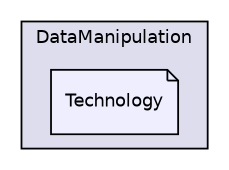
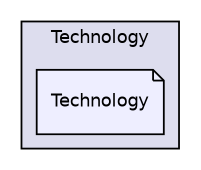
cluster "DataManipulation": label "DataManipulation" -> "Technology"
